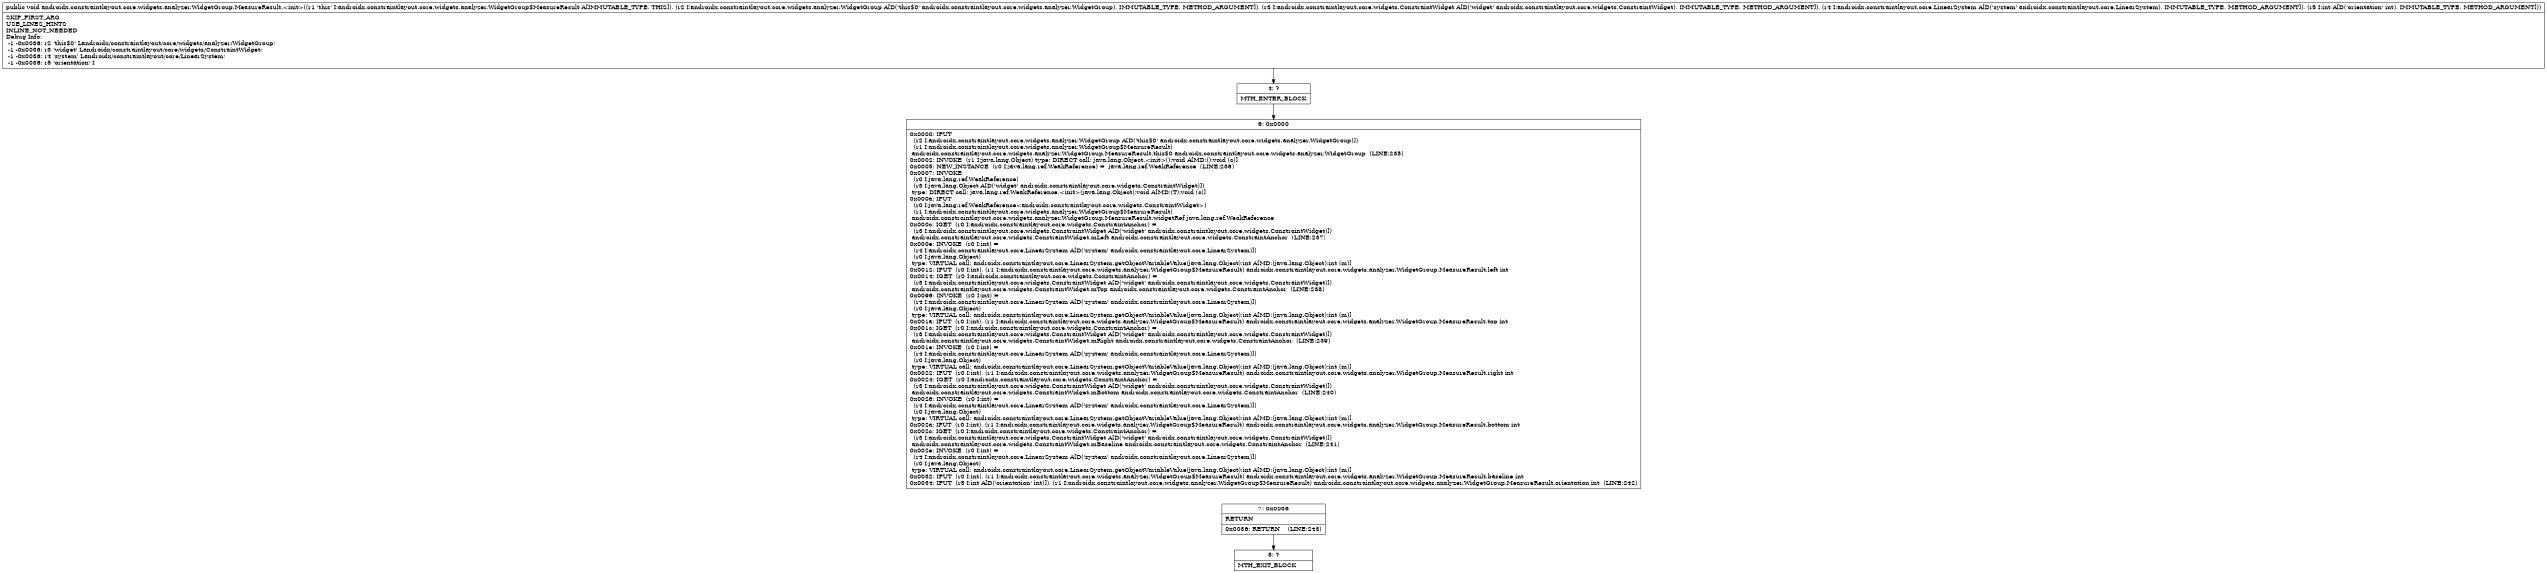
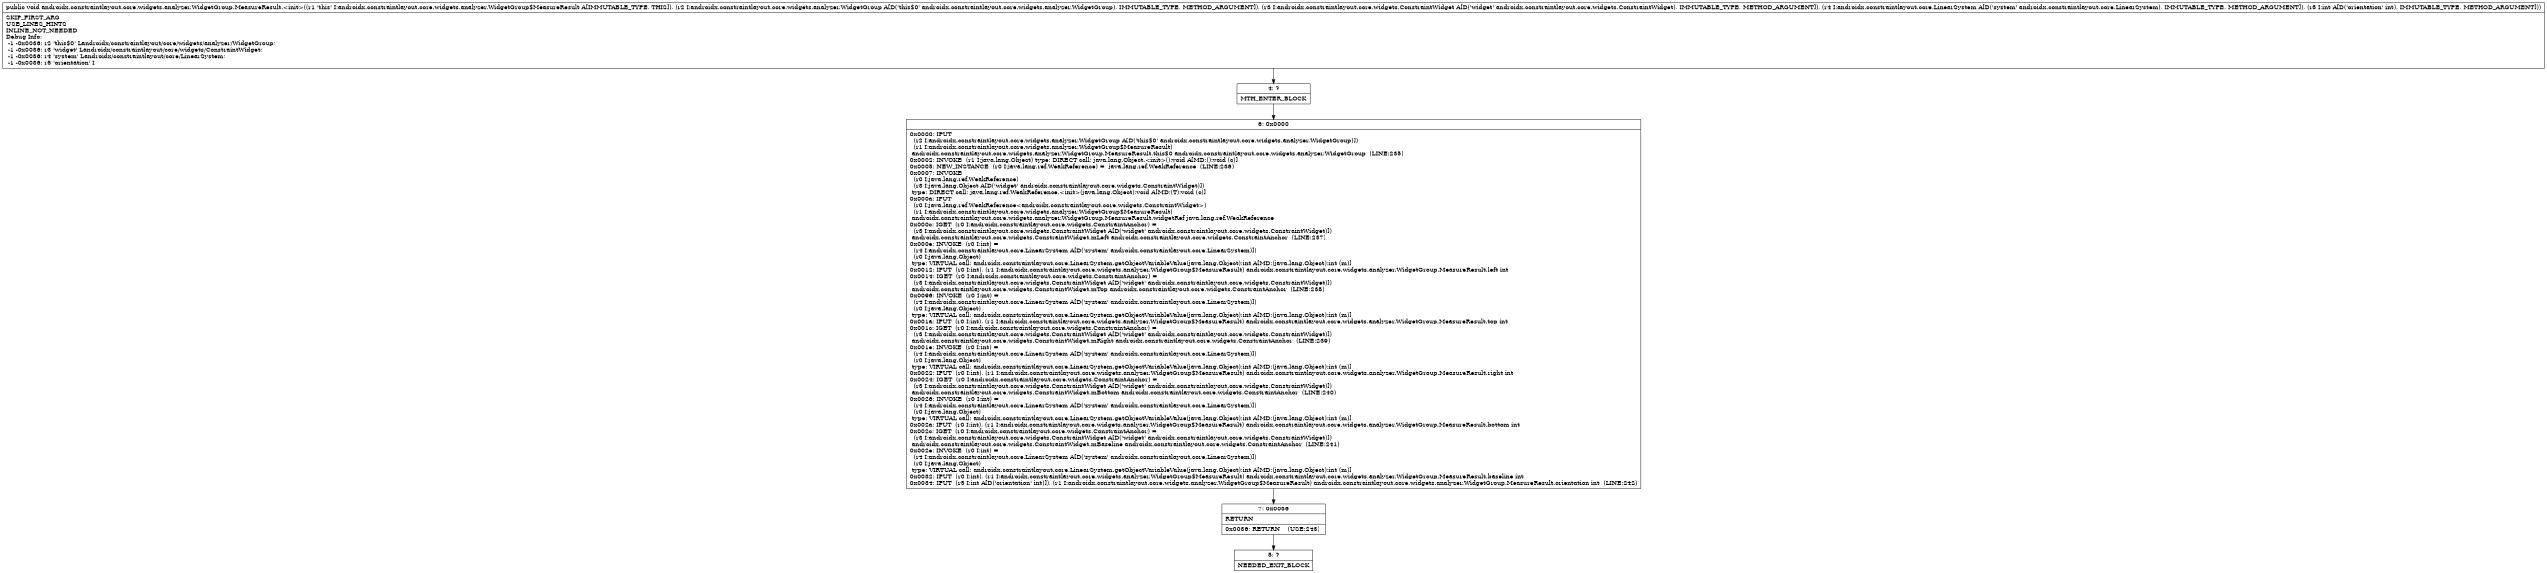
edge "6: 0x0000" -> "7: 0x0036": added
node "7: 0x0036": text "0x0036: RETURN    (LINE:243)" -> "0x0036: RETURN    (USE:243)"
node "5: ?": text "MTH_EXIT_BLOCK" -> "NEEDED_EXIT_BLOCK"
